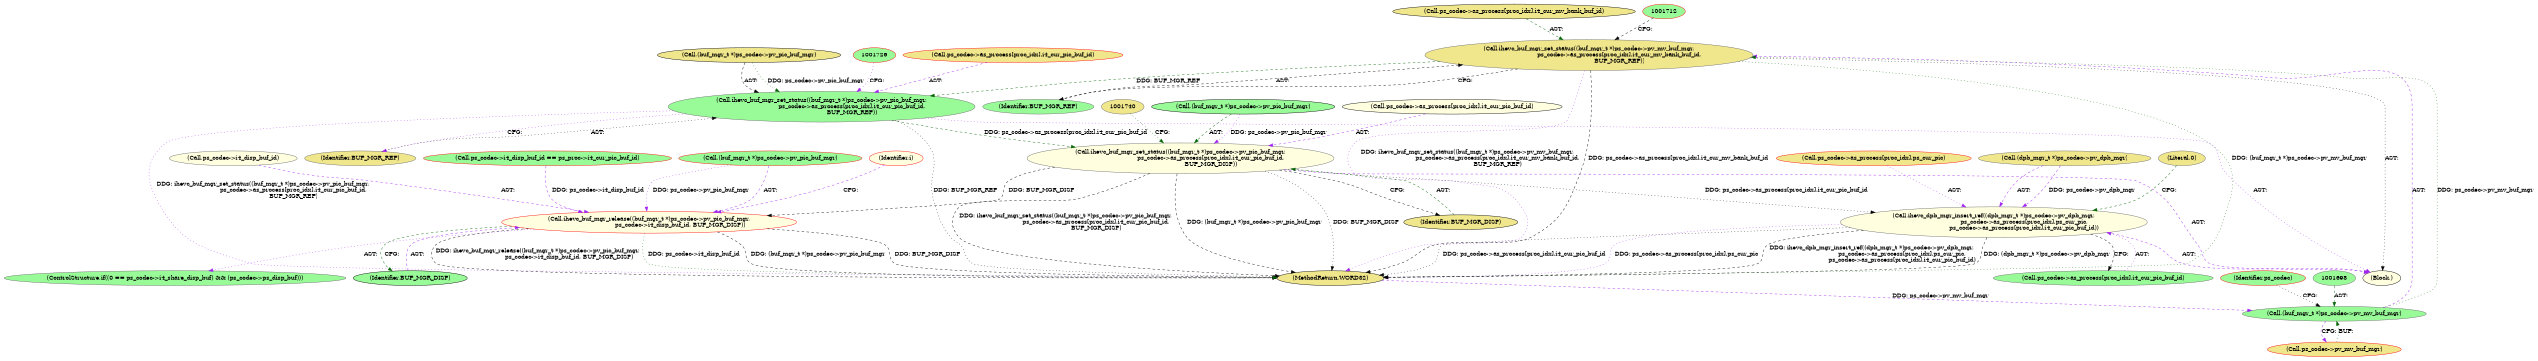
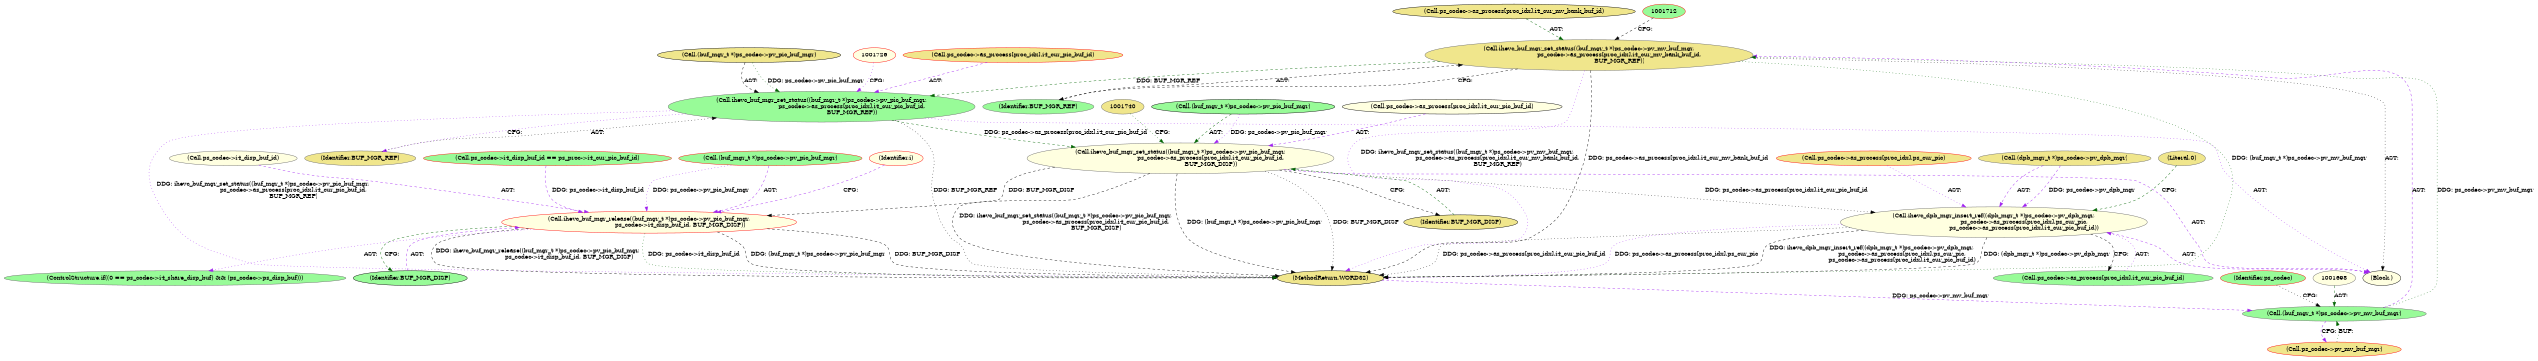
node "1001726": fillcolor palegreen -> lightyellow
node "1001698": fillcolor palegreen -> lightyellow
